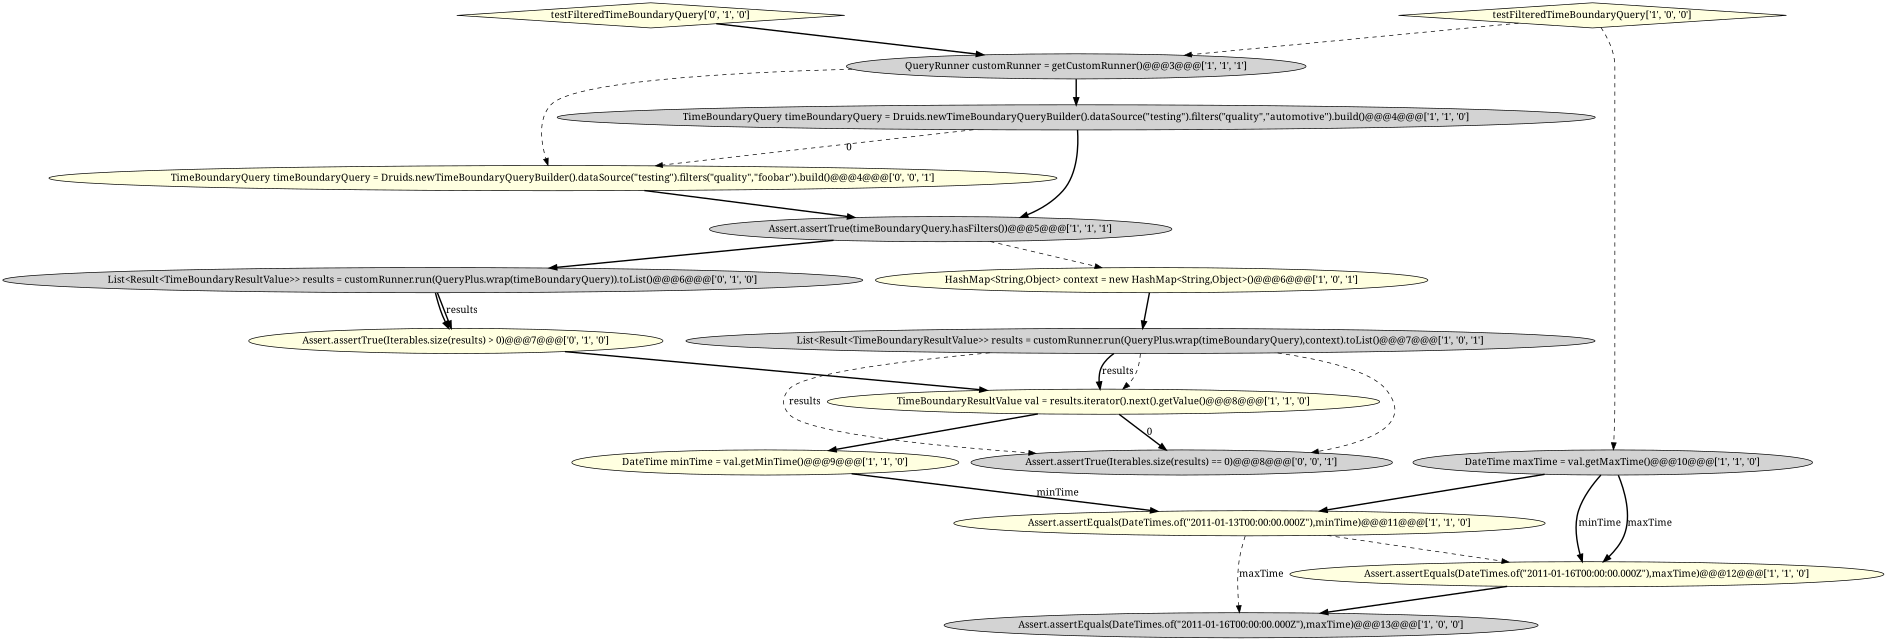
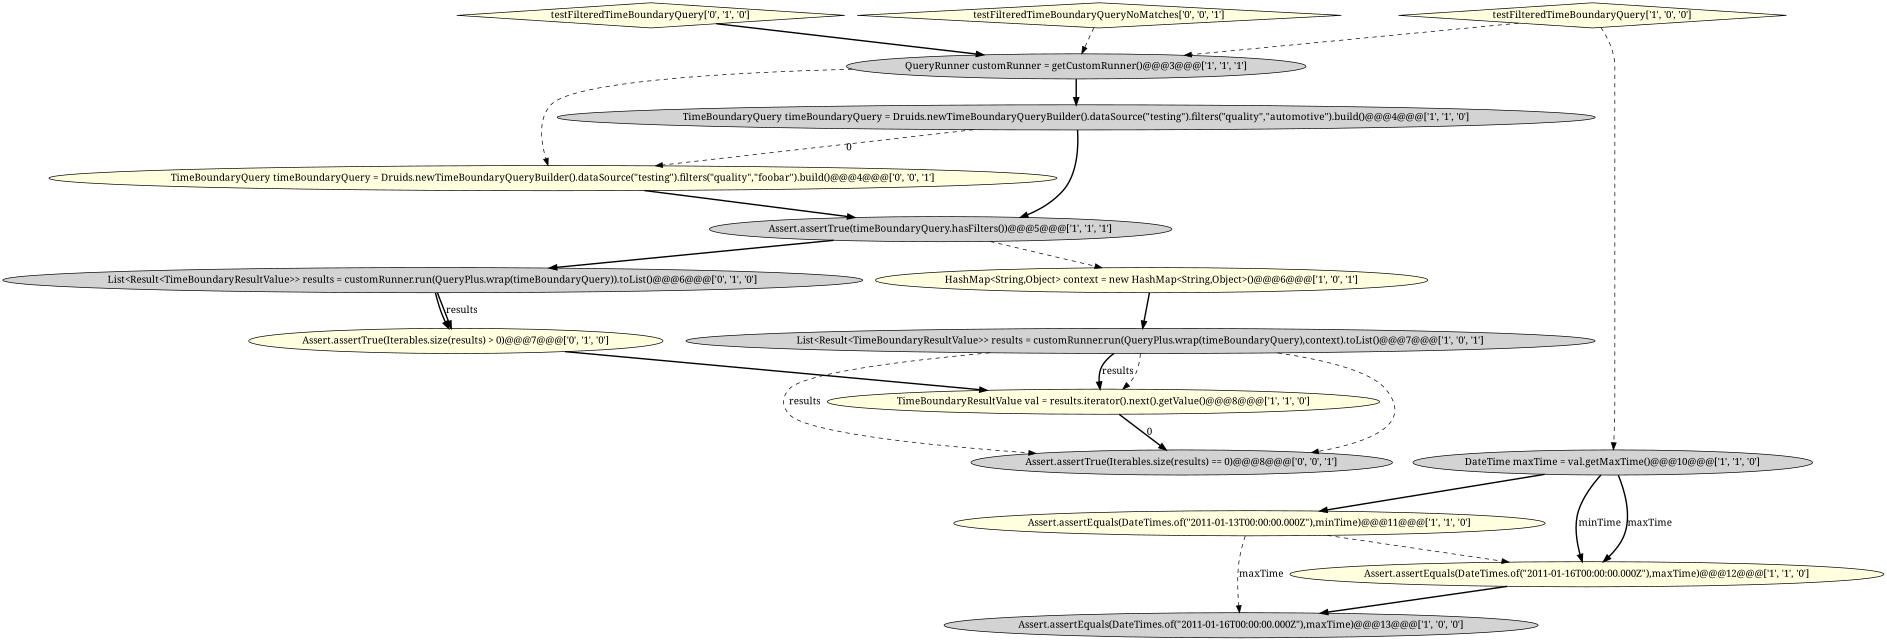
node "testFilteredTimeBoundaryQueryNoMatches['0', '0', '1']": added
node "DateTime minTime = val.getMinTime()@@@9@@@['1', '1', '0']": removed
